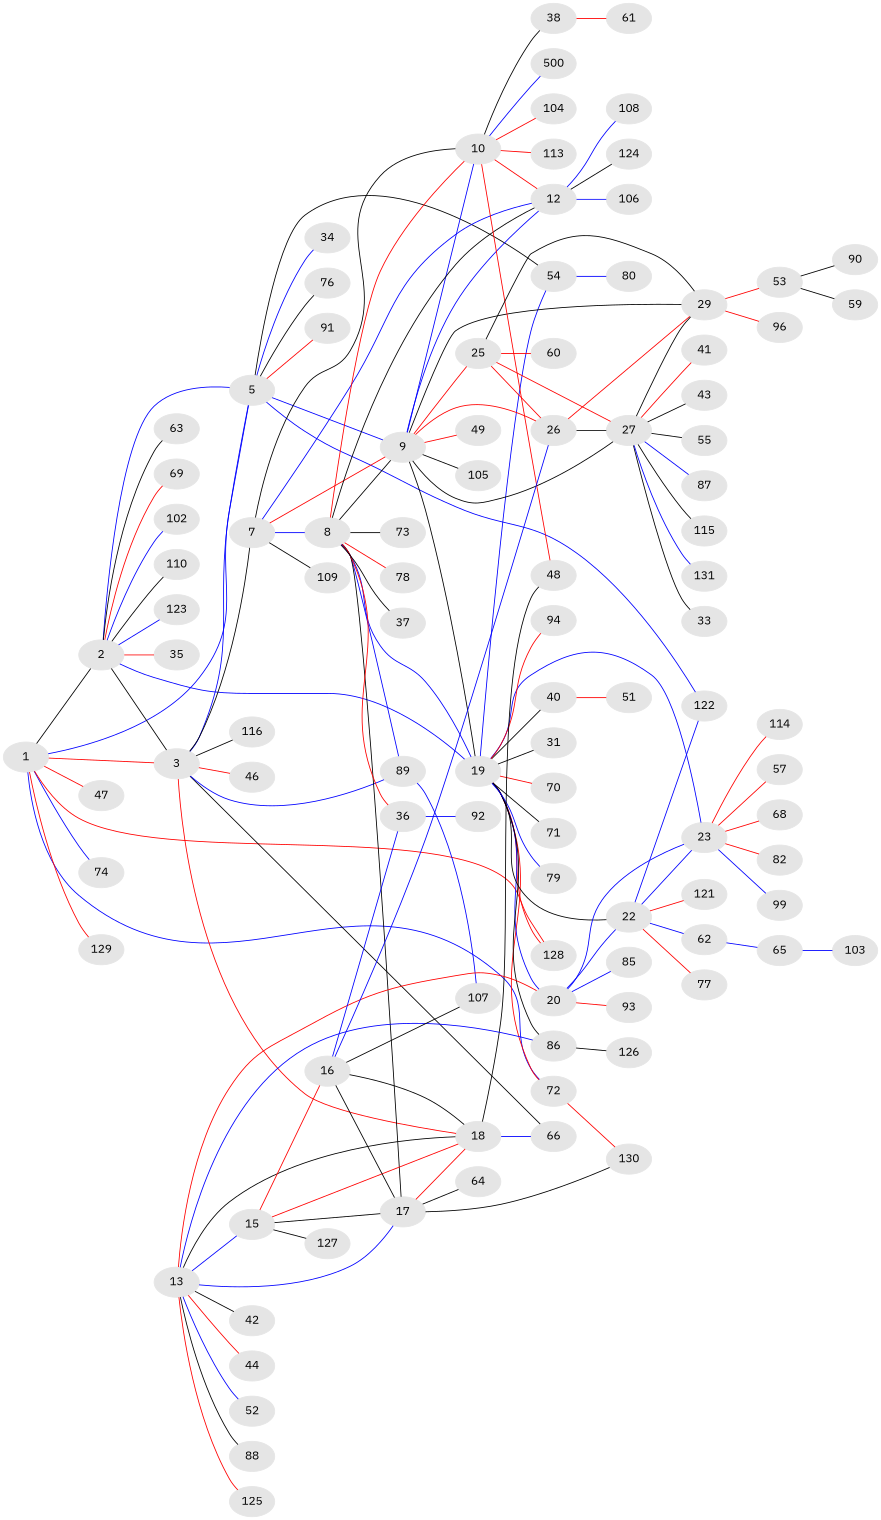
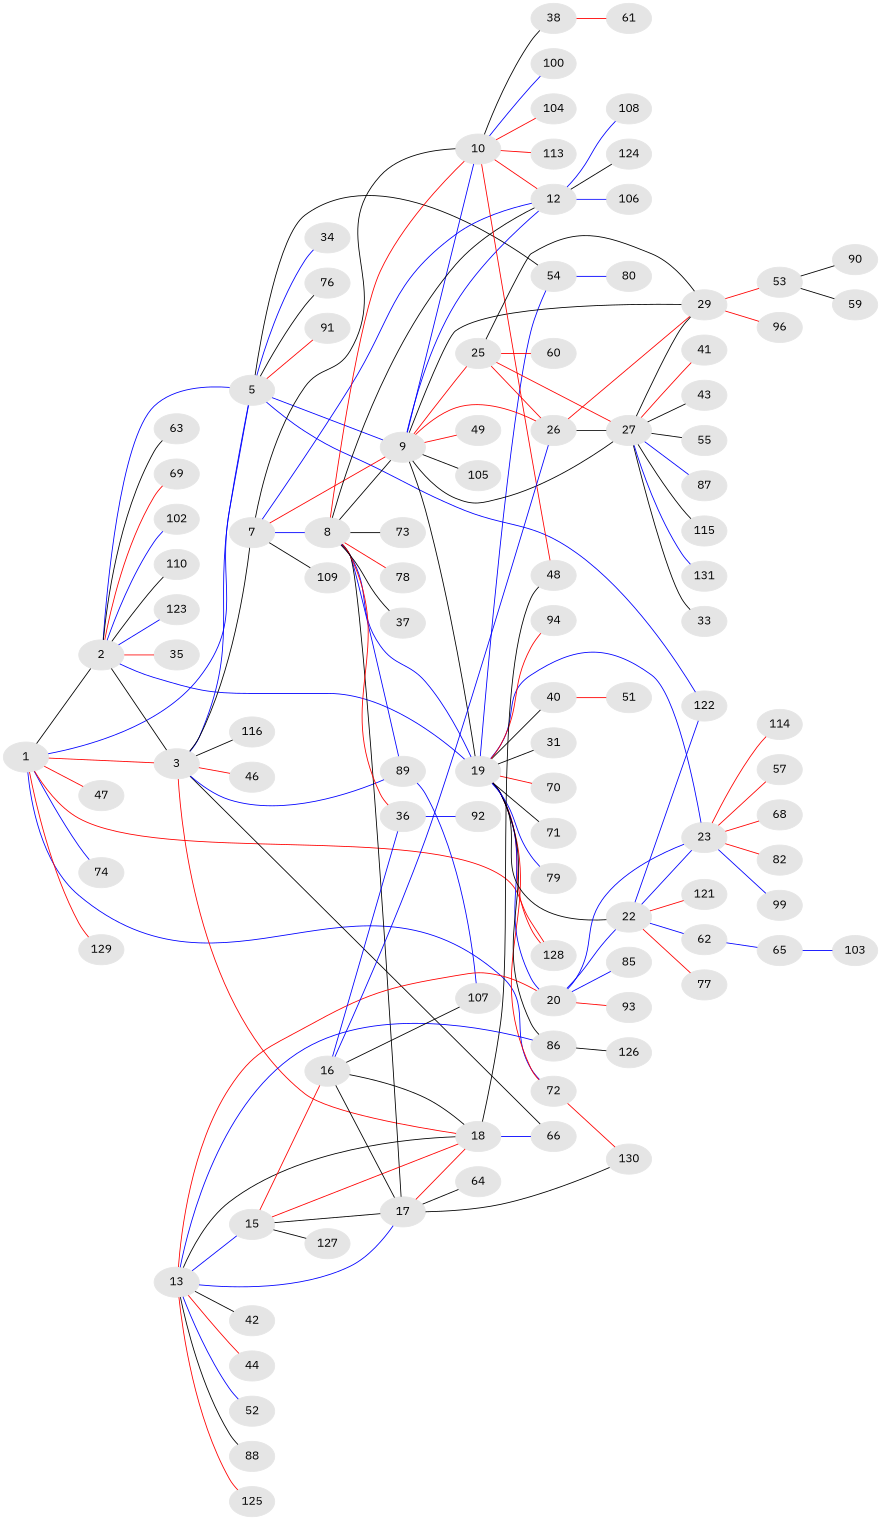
node "500": label "500" -> "100"
